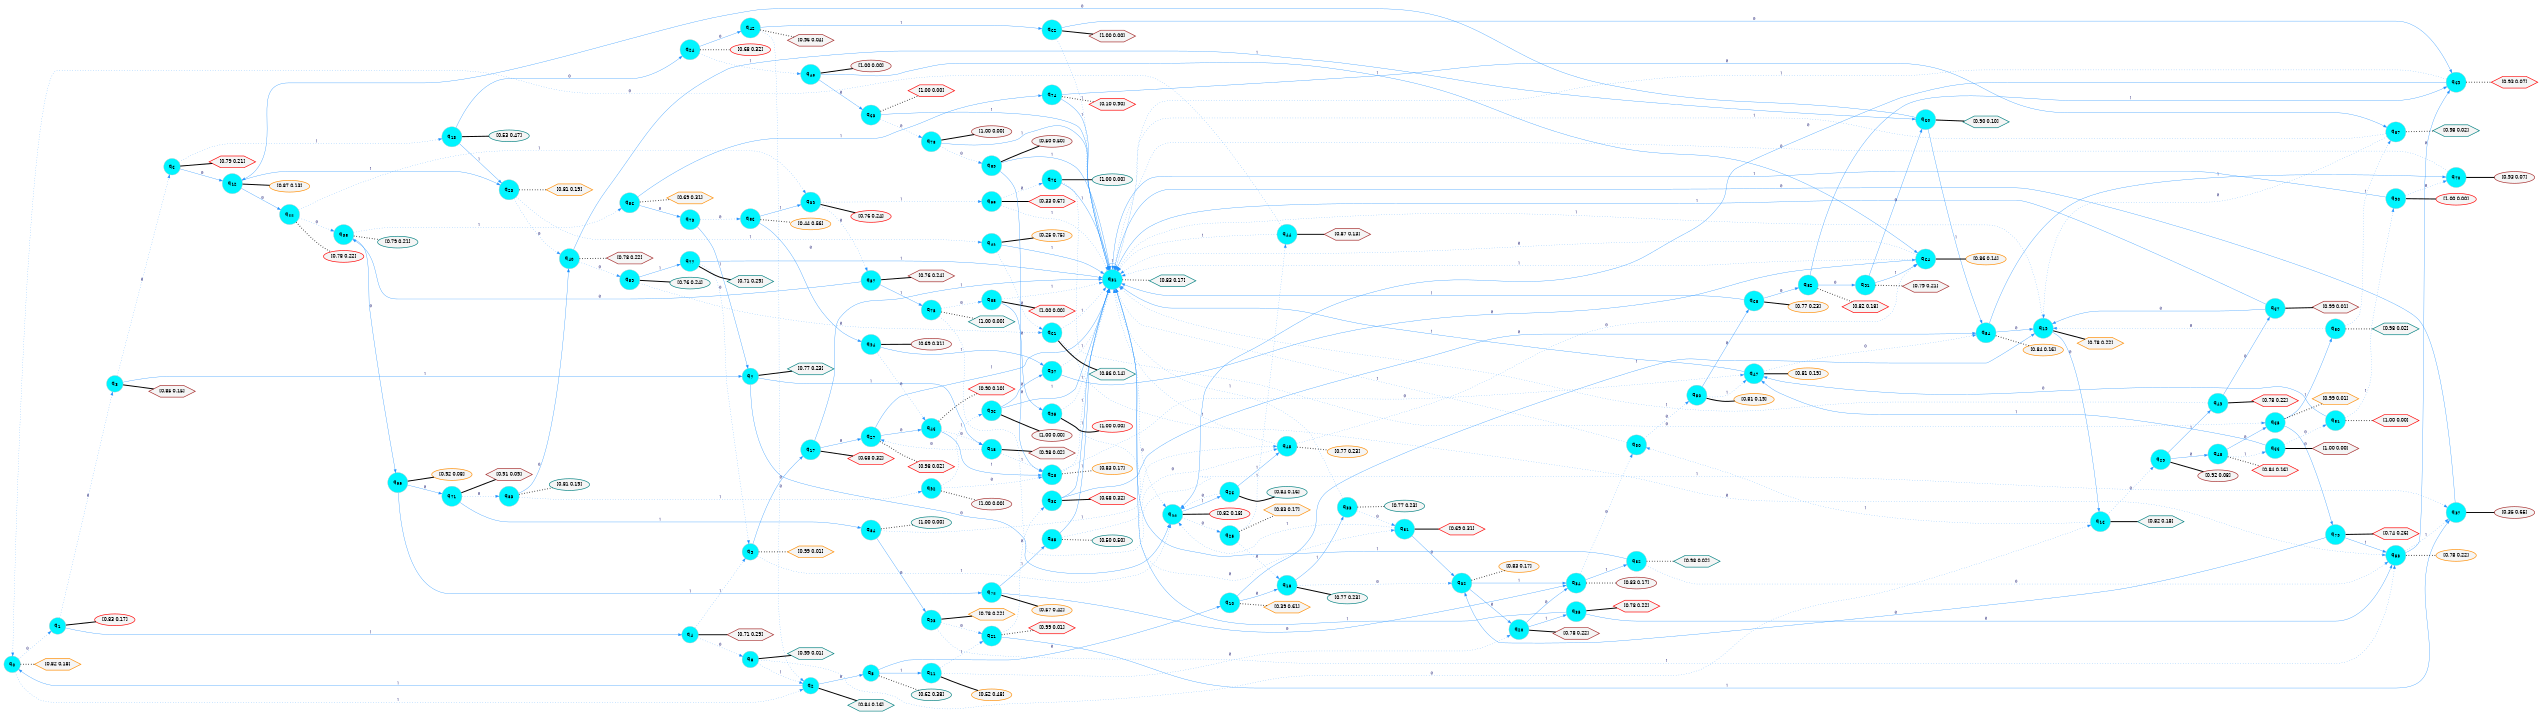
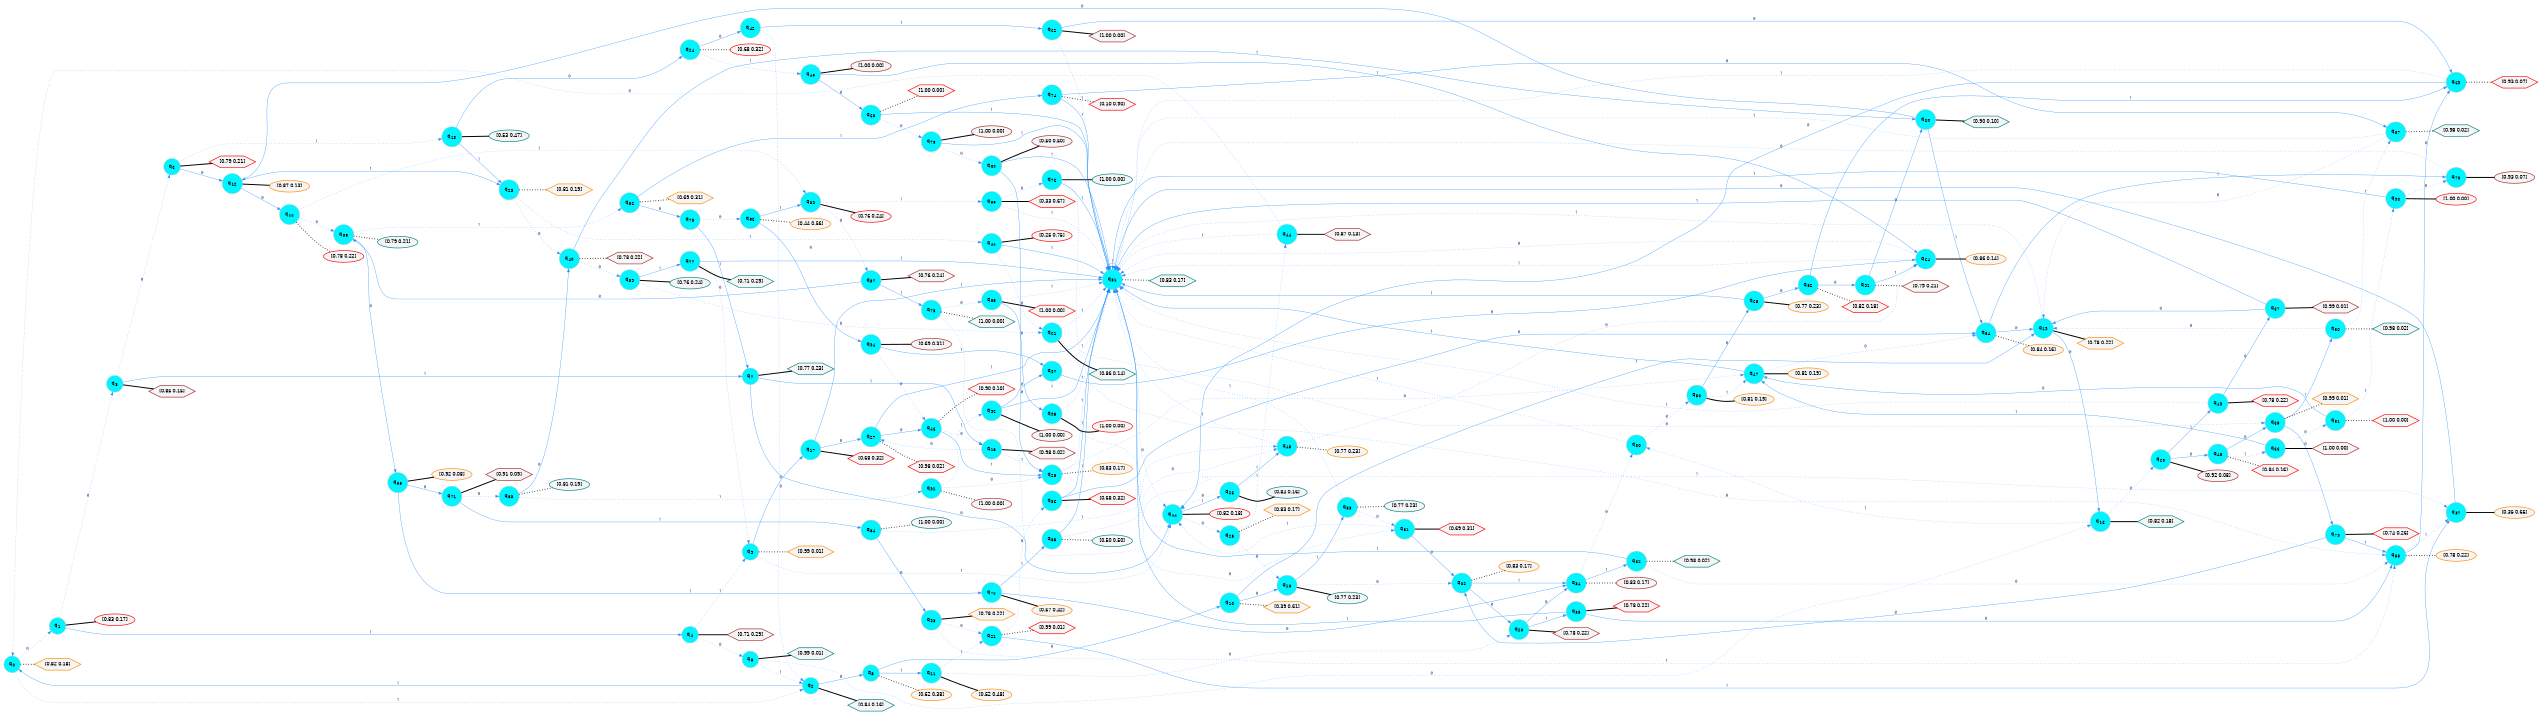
node "[0.96 0.04]": removed
node "[0.25 0.75]": color darkorange -> red
node "[0.35 0.65]": color brown -> darkorange
node "[0.62 0.38]": color teal -> darkorange
